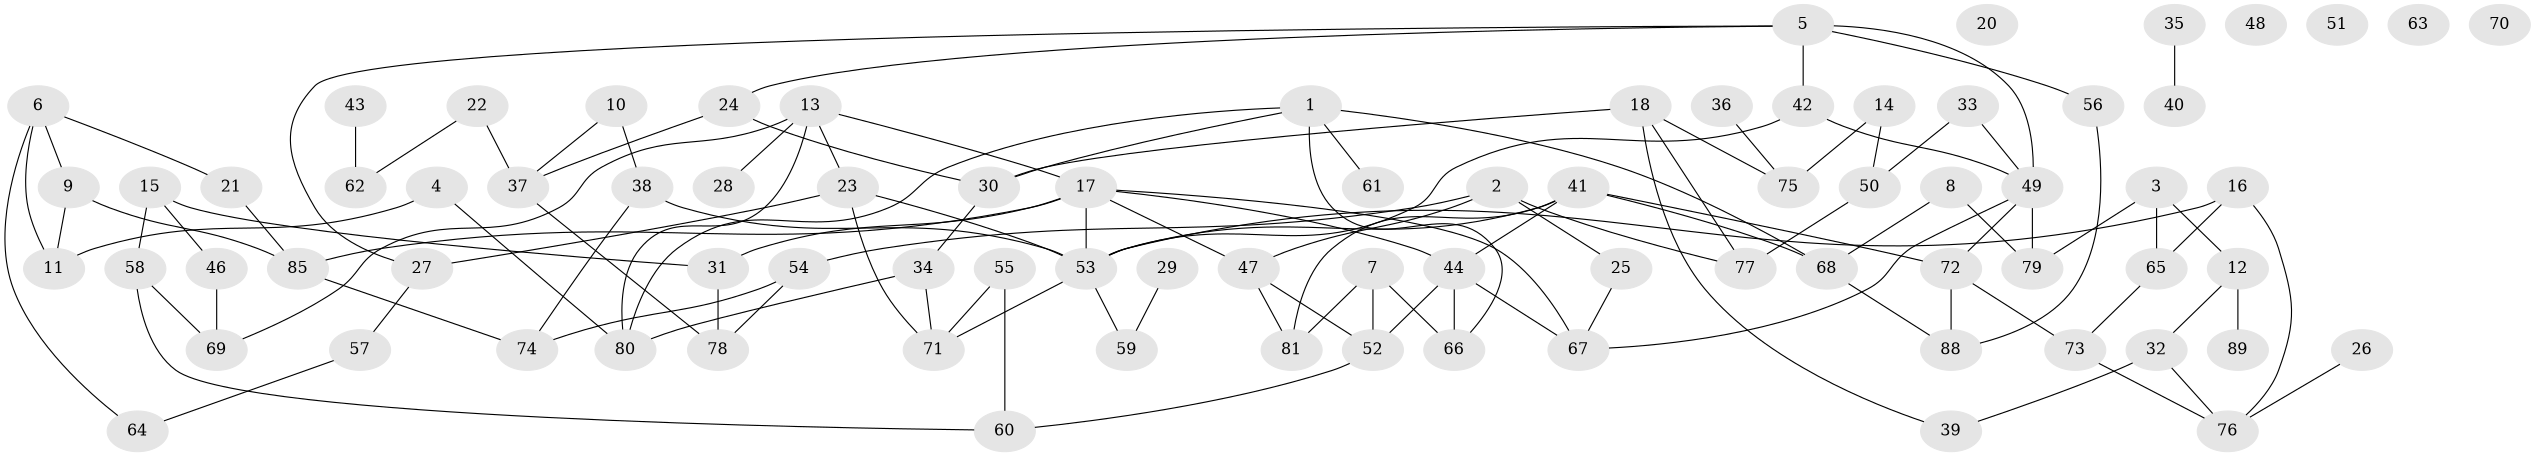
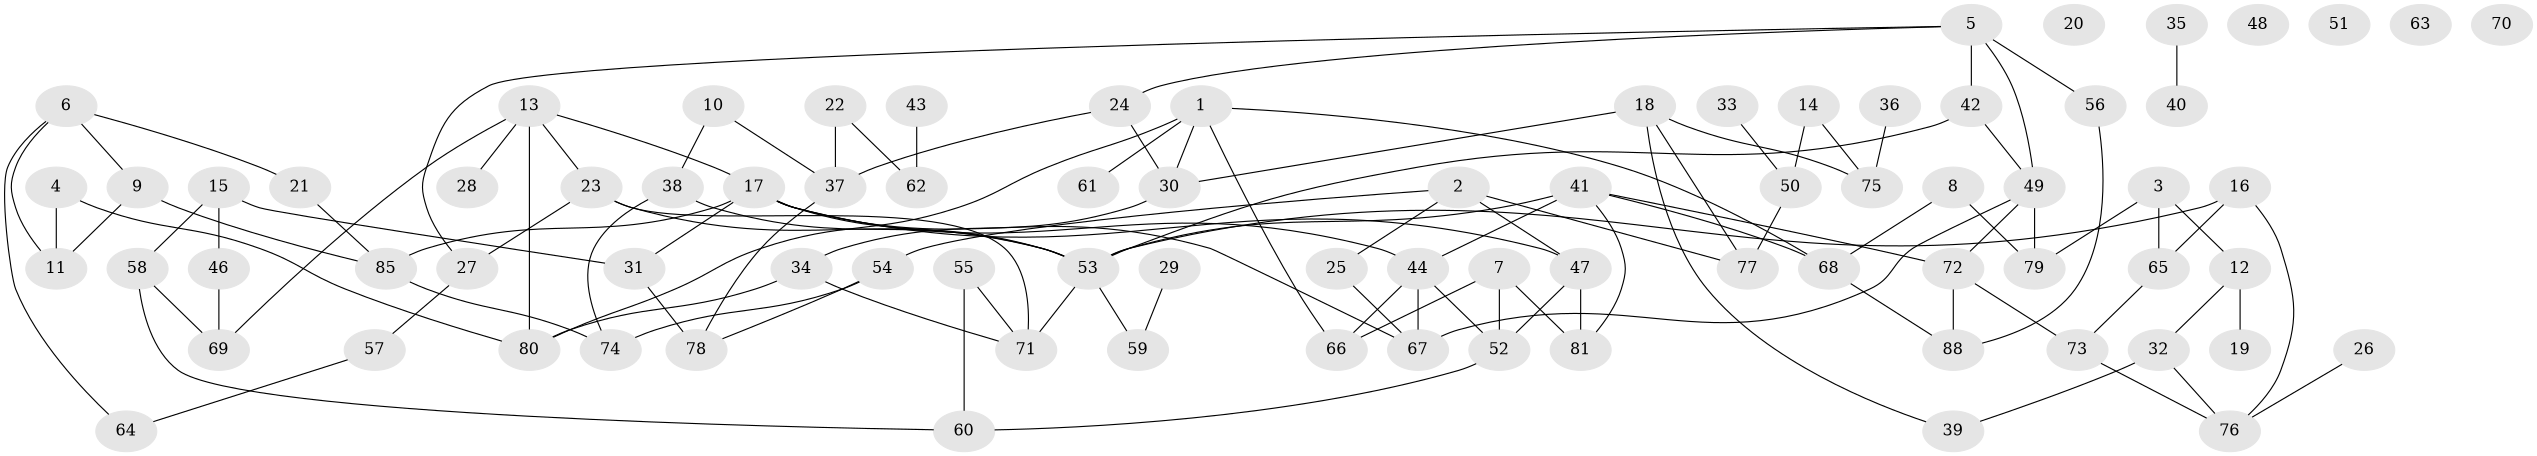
edge "33" -- "49": removed
node "89": label "89" -> "19"
